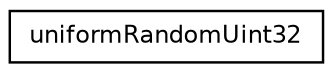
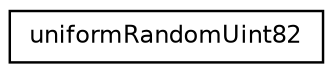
node "uniformRandomUint32": label "uniformRandomUint32" -> "uniformRandomUint82"
